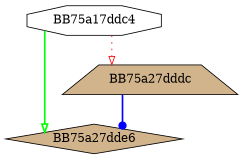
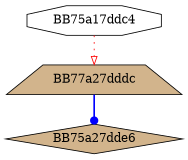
edge "BB75a17ddc4" -> "BB75a27dde6": removed
node "BB75a27dddc": label "BB75a27dddc" -> "BB77a27dddc"
